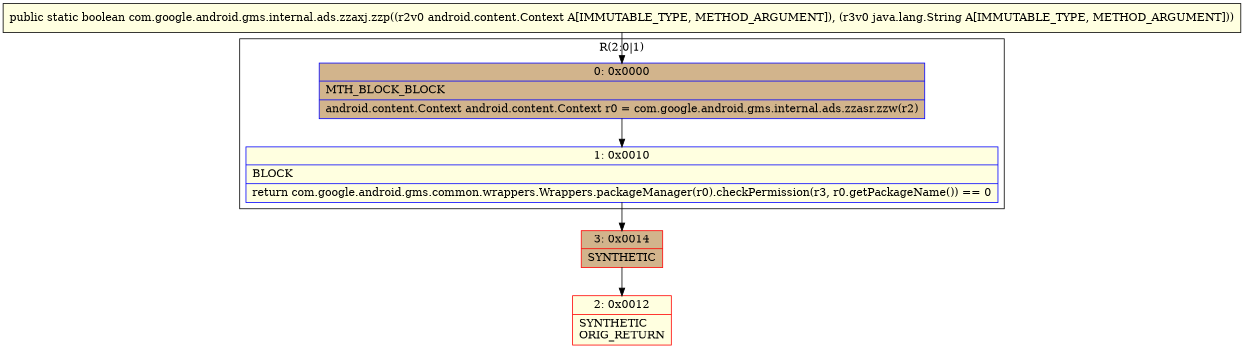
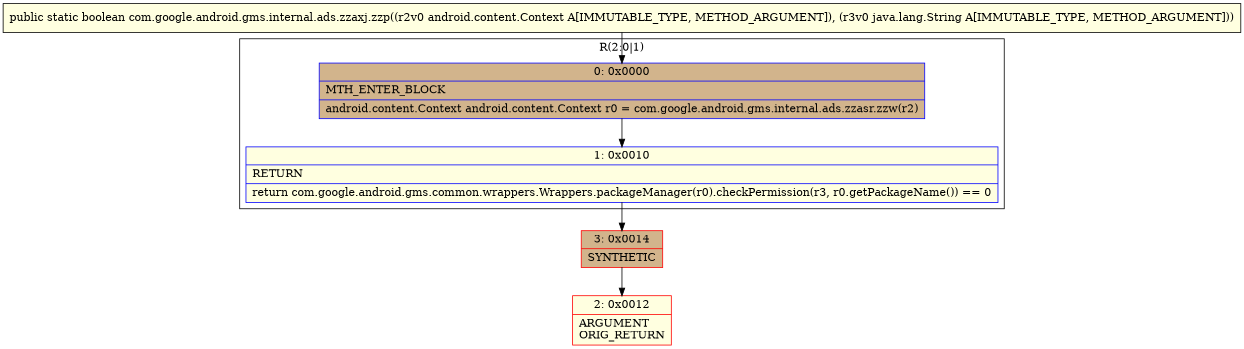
node "0: 0x0000": text "MTH_BLOCK_BLOCK" -> "MTH_ENTER_BLOCK"
node "1: 0x0010": text "BLOCK" -> "RETURN"
node "2: 0x0012": text "SYNTHETIC" -> "ARGUMENT"
